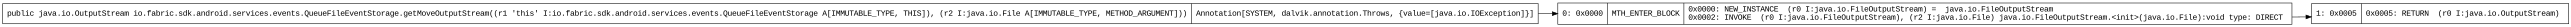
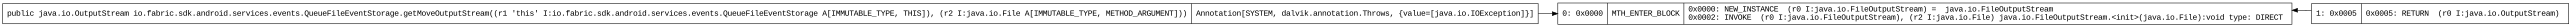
edge "0: 0x0000" -> "1: 0x0005": reversed
